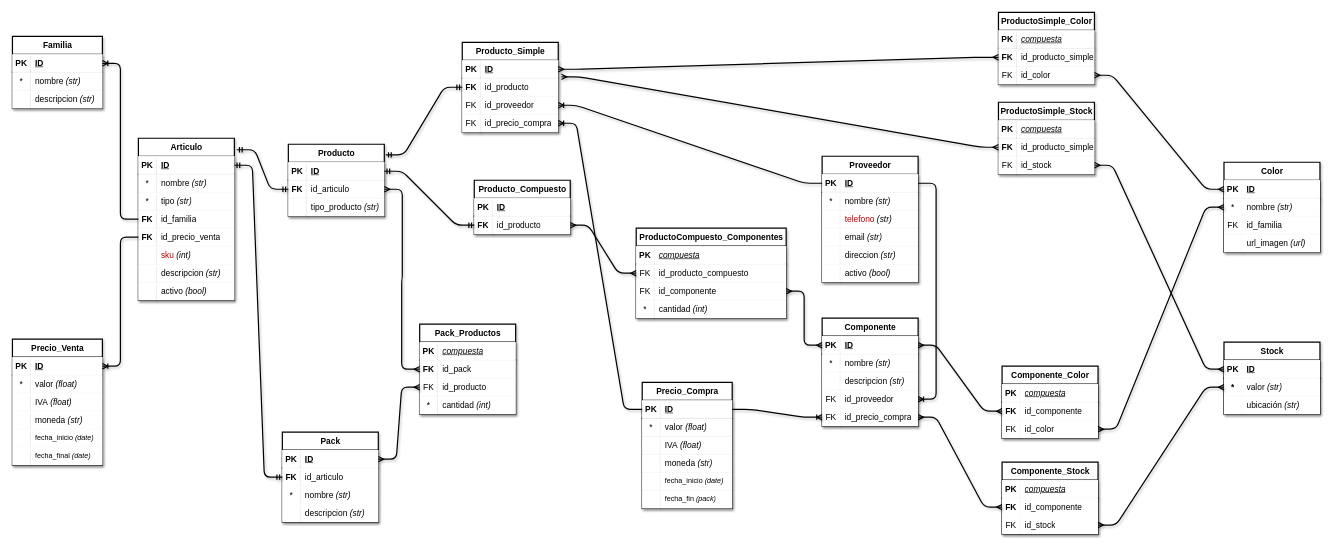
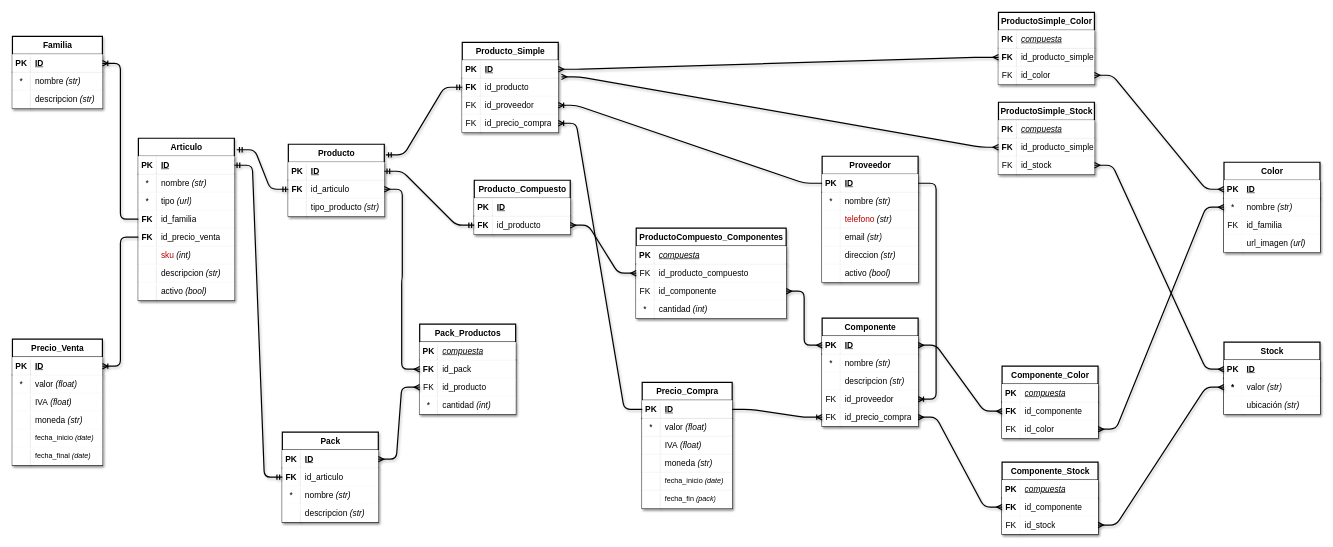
node "tipo (str)": label "tipo (str)" -> "tipo (url)"
